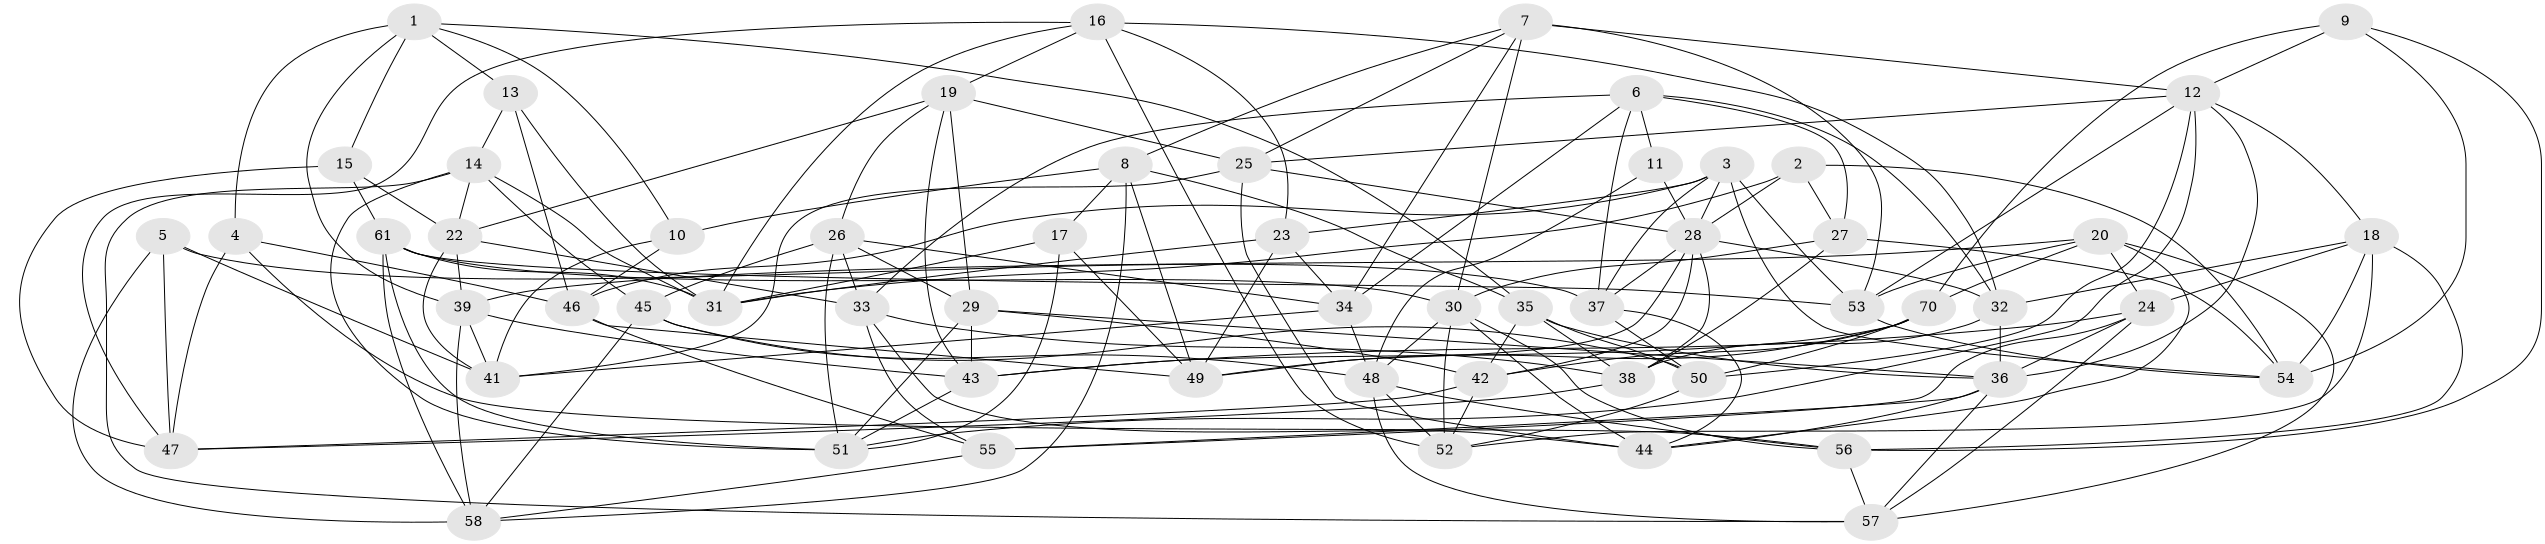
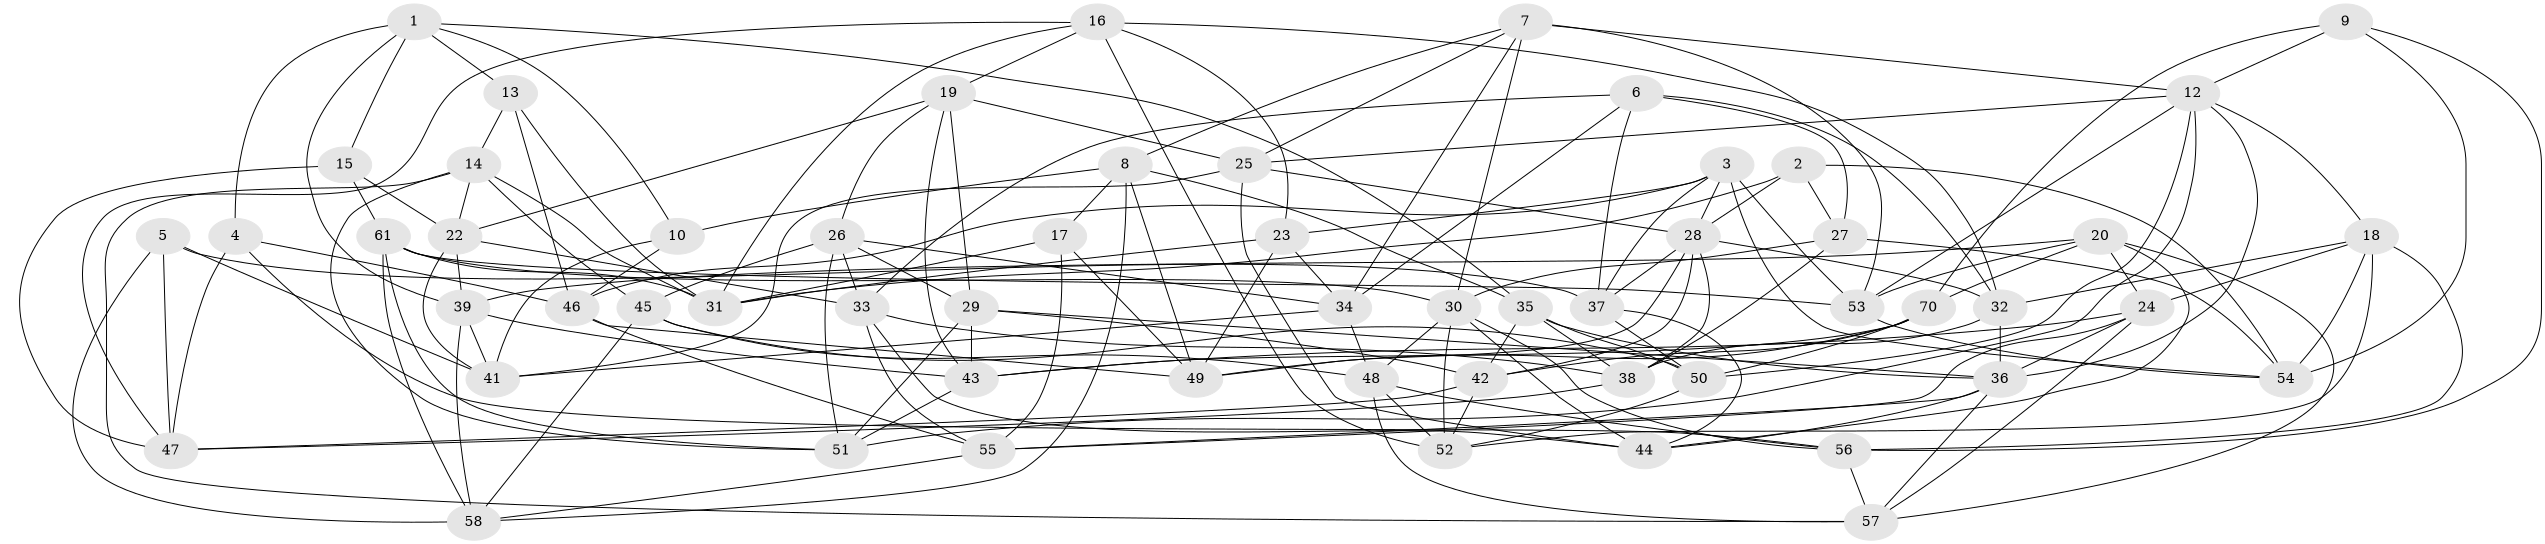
node "11": removed
edge "17" -- "51": now "17" -- "55"
